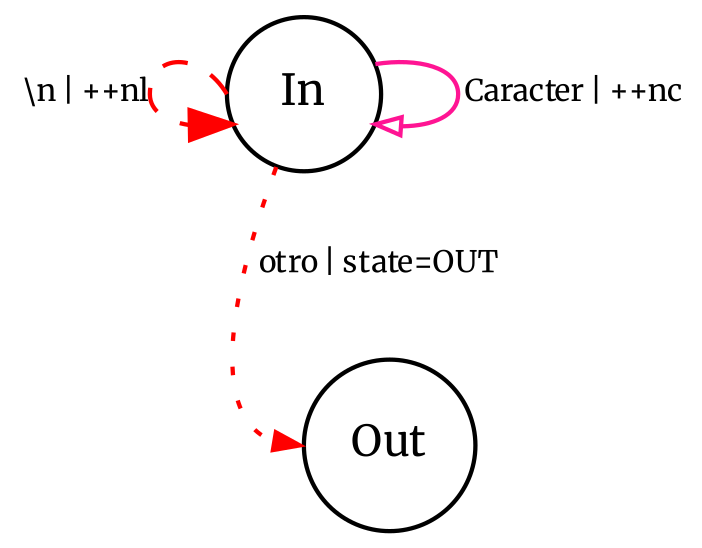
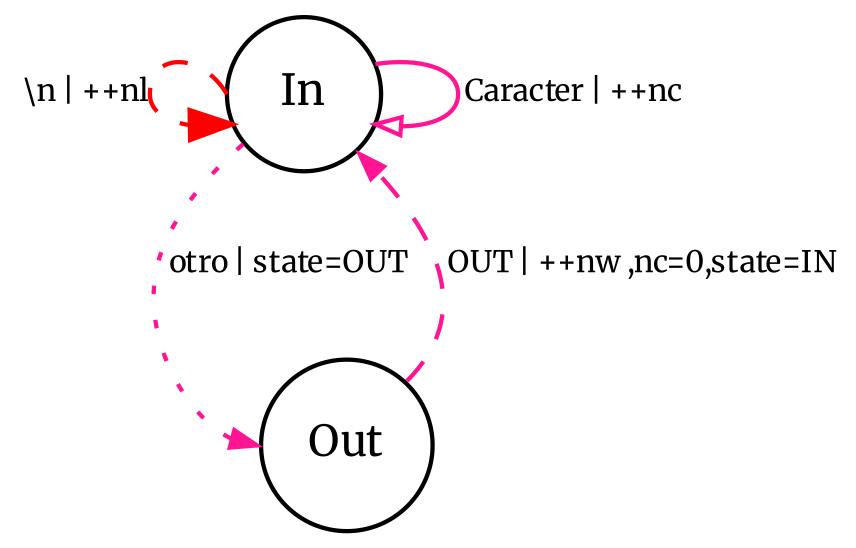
edge "Out" -> "In": added, label "OUT | ++nw ,nc=0,state=IN"
edge "In" -> "Out": color red -> deeppink
